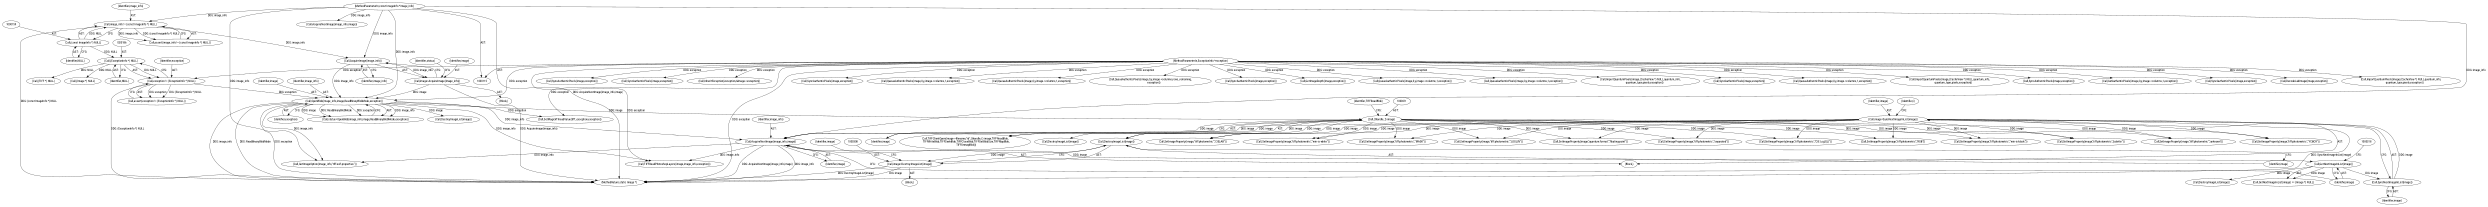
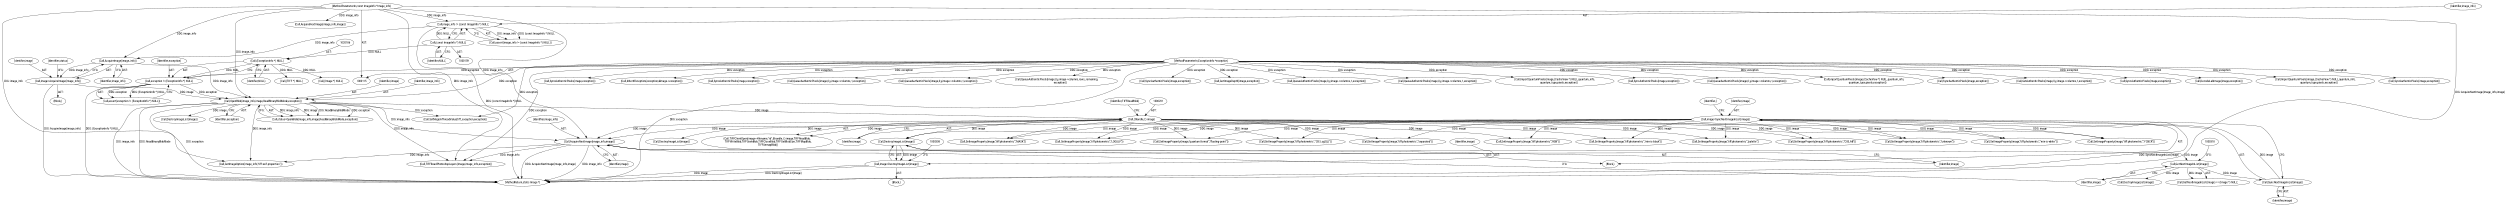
edge "1000159" -> "(Call,(const ImageInfo *) NULL)": reversed
edge "(MethodParameterIn,const ImageInfo *image_info)" -> "(Call,TIFFReadPhotoshopLayers(image,image_info,exception))": added, label "DDG: image_info"
